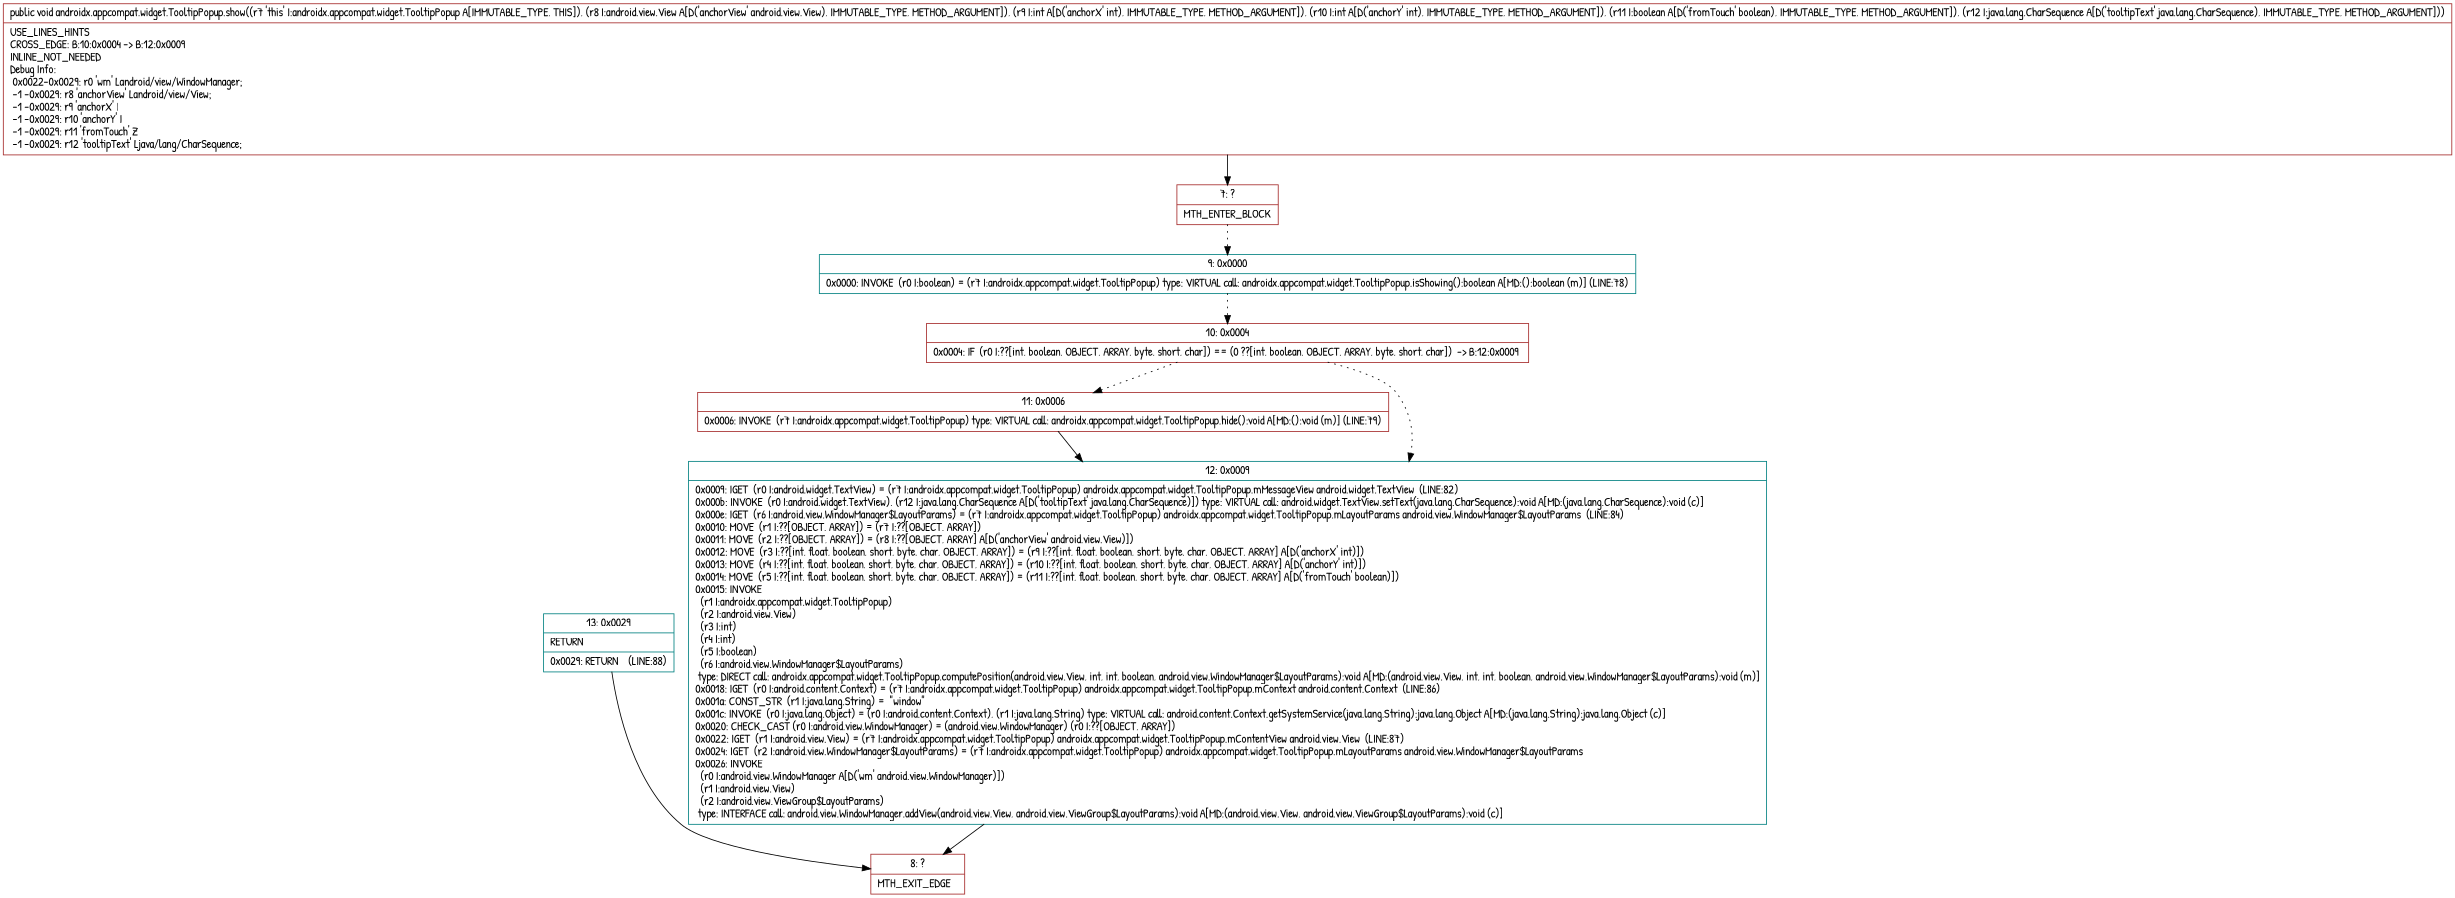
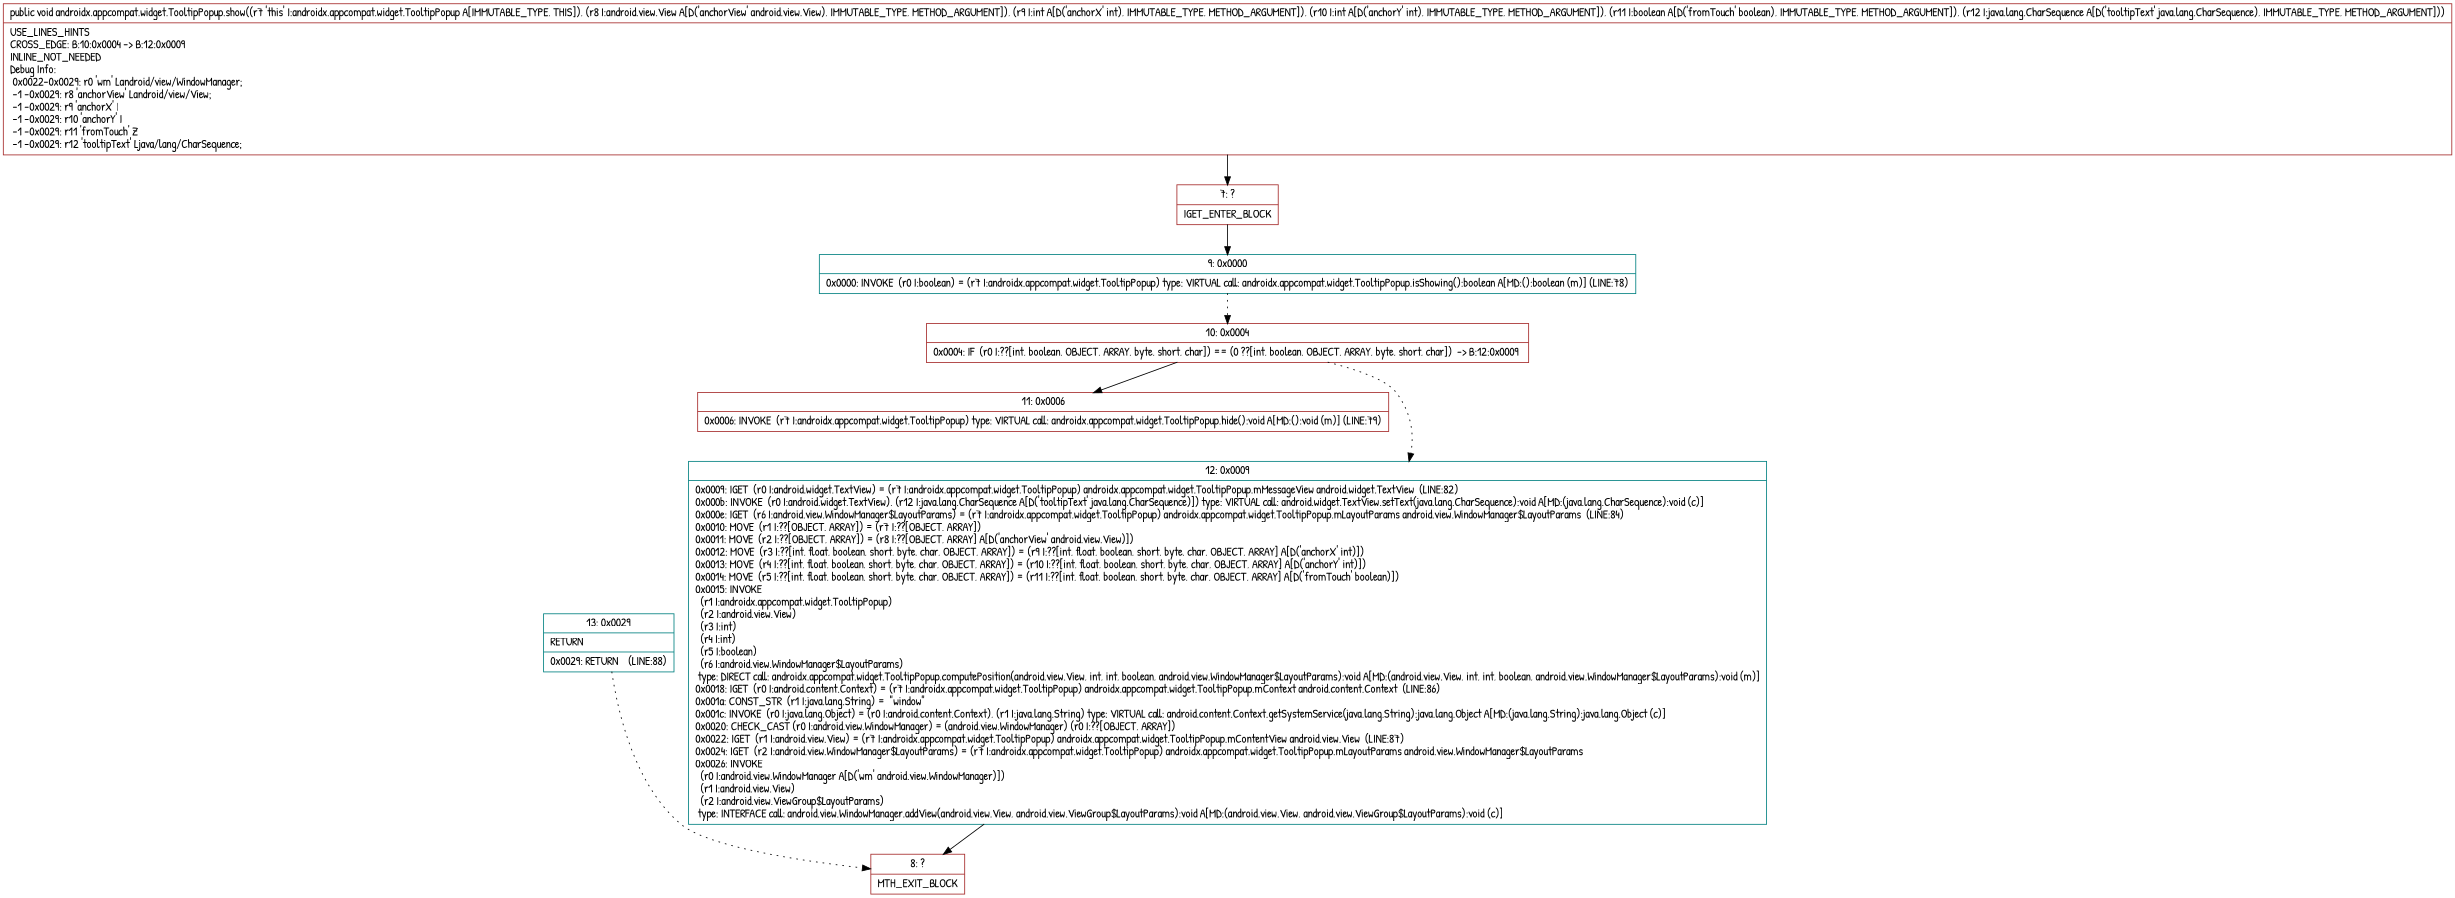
node "7: ?": text "MTH_ENTER_BLOCK" -> "IGET_ENTER_BLOCK"
edge "7: ?" -> "9: 0x0000": style dotted -> solid
edge "10: 0x0004" -> "11: 0x0006": style dotted -> solid
edge "11: 0x0006" -> "12: 0x0009": removed
edge "13: 0x0029" -> "8: ?": style solid -> dotted
node "8: ?": text "MTH_EXIT_EDGE" -> "MTH_EXIT_BLOCK"
